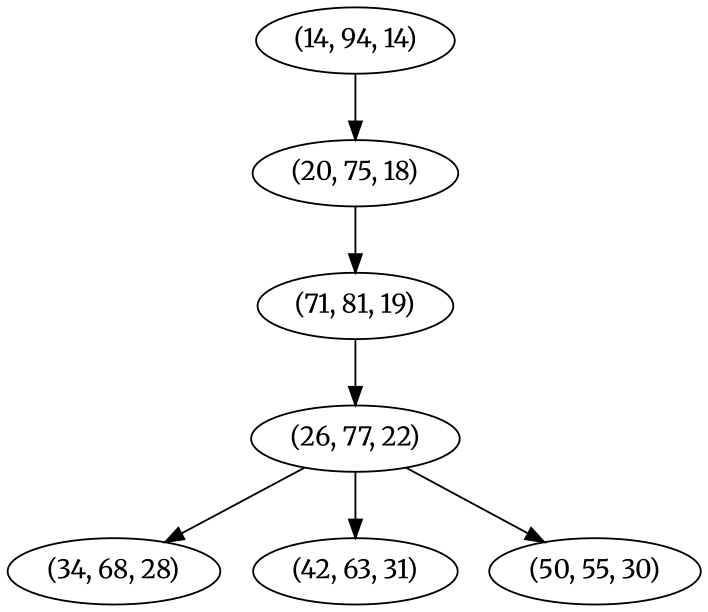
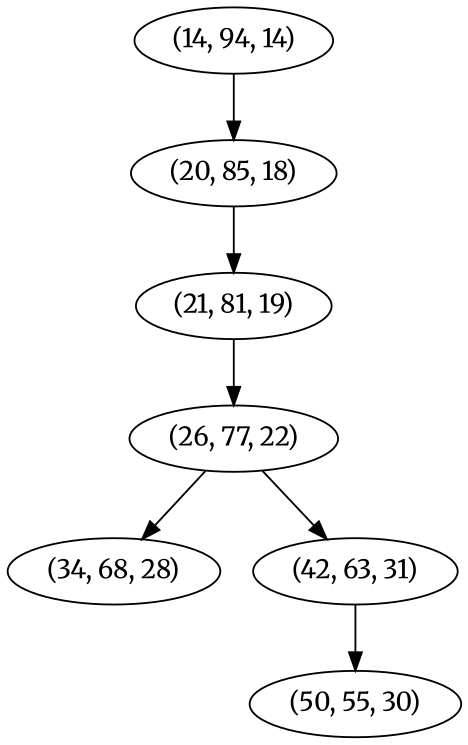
node "(20, 75, 18)": label "(20, 75, 18)" -> "(20, 85, 18)"
node "(71, 81, 19)": label "(71, 81, 19)" -> "(21, 81, 19)"
edge "(26, 77, 22)" -> "(50, 55, 30)": now "(42, 63, 31)" -> "(50, 55, 30)"
